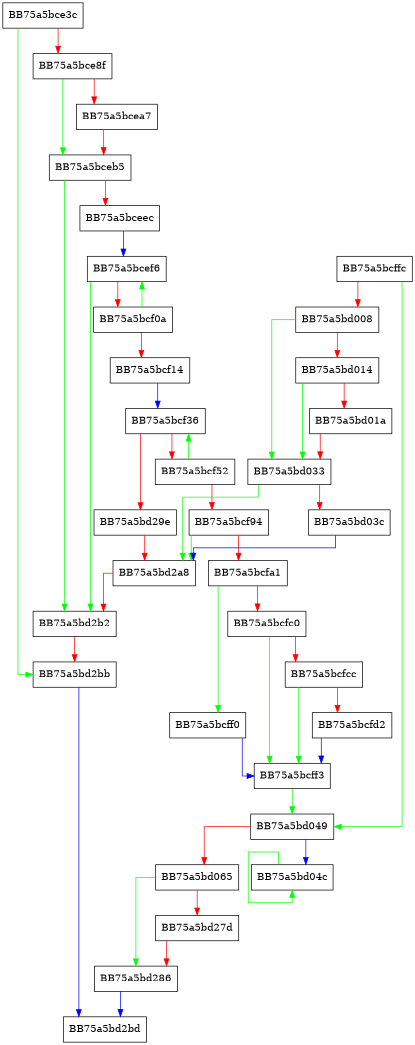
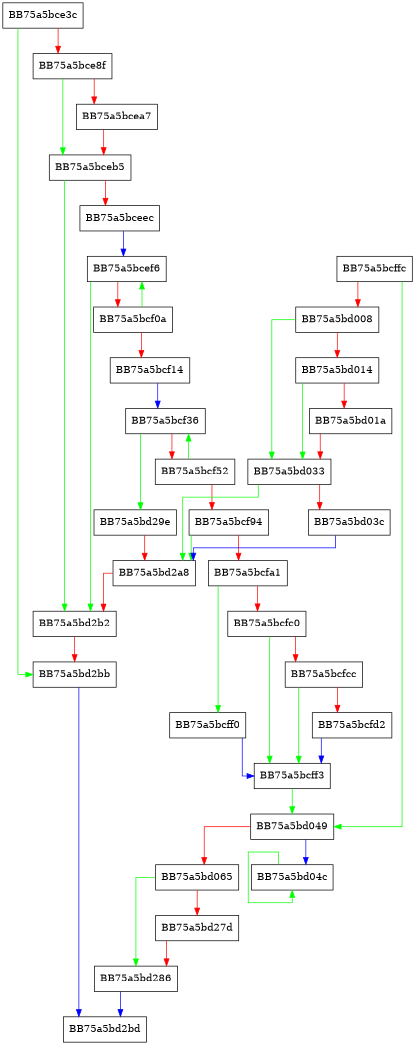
edge "BB75a5bcf36" -> "BB75a5bd29e": color red -> green
